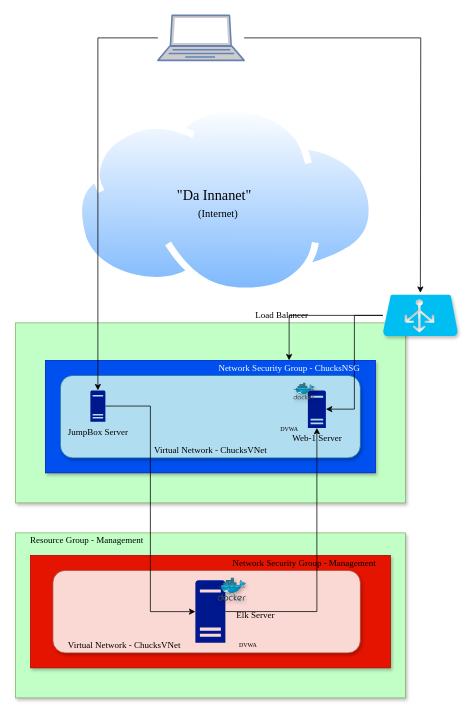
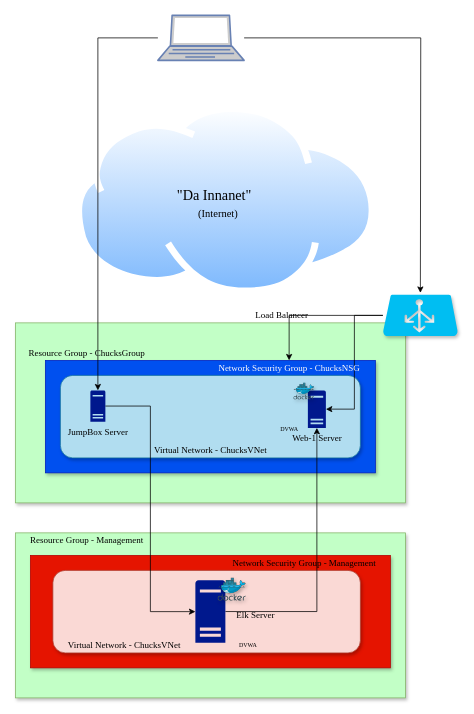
node "Resource Group - ChucksGroup": added
